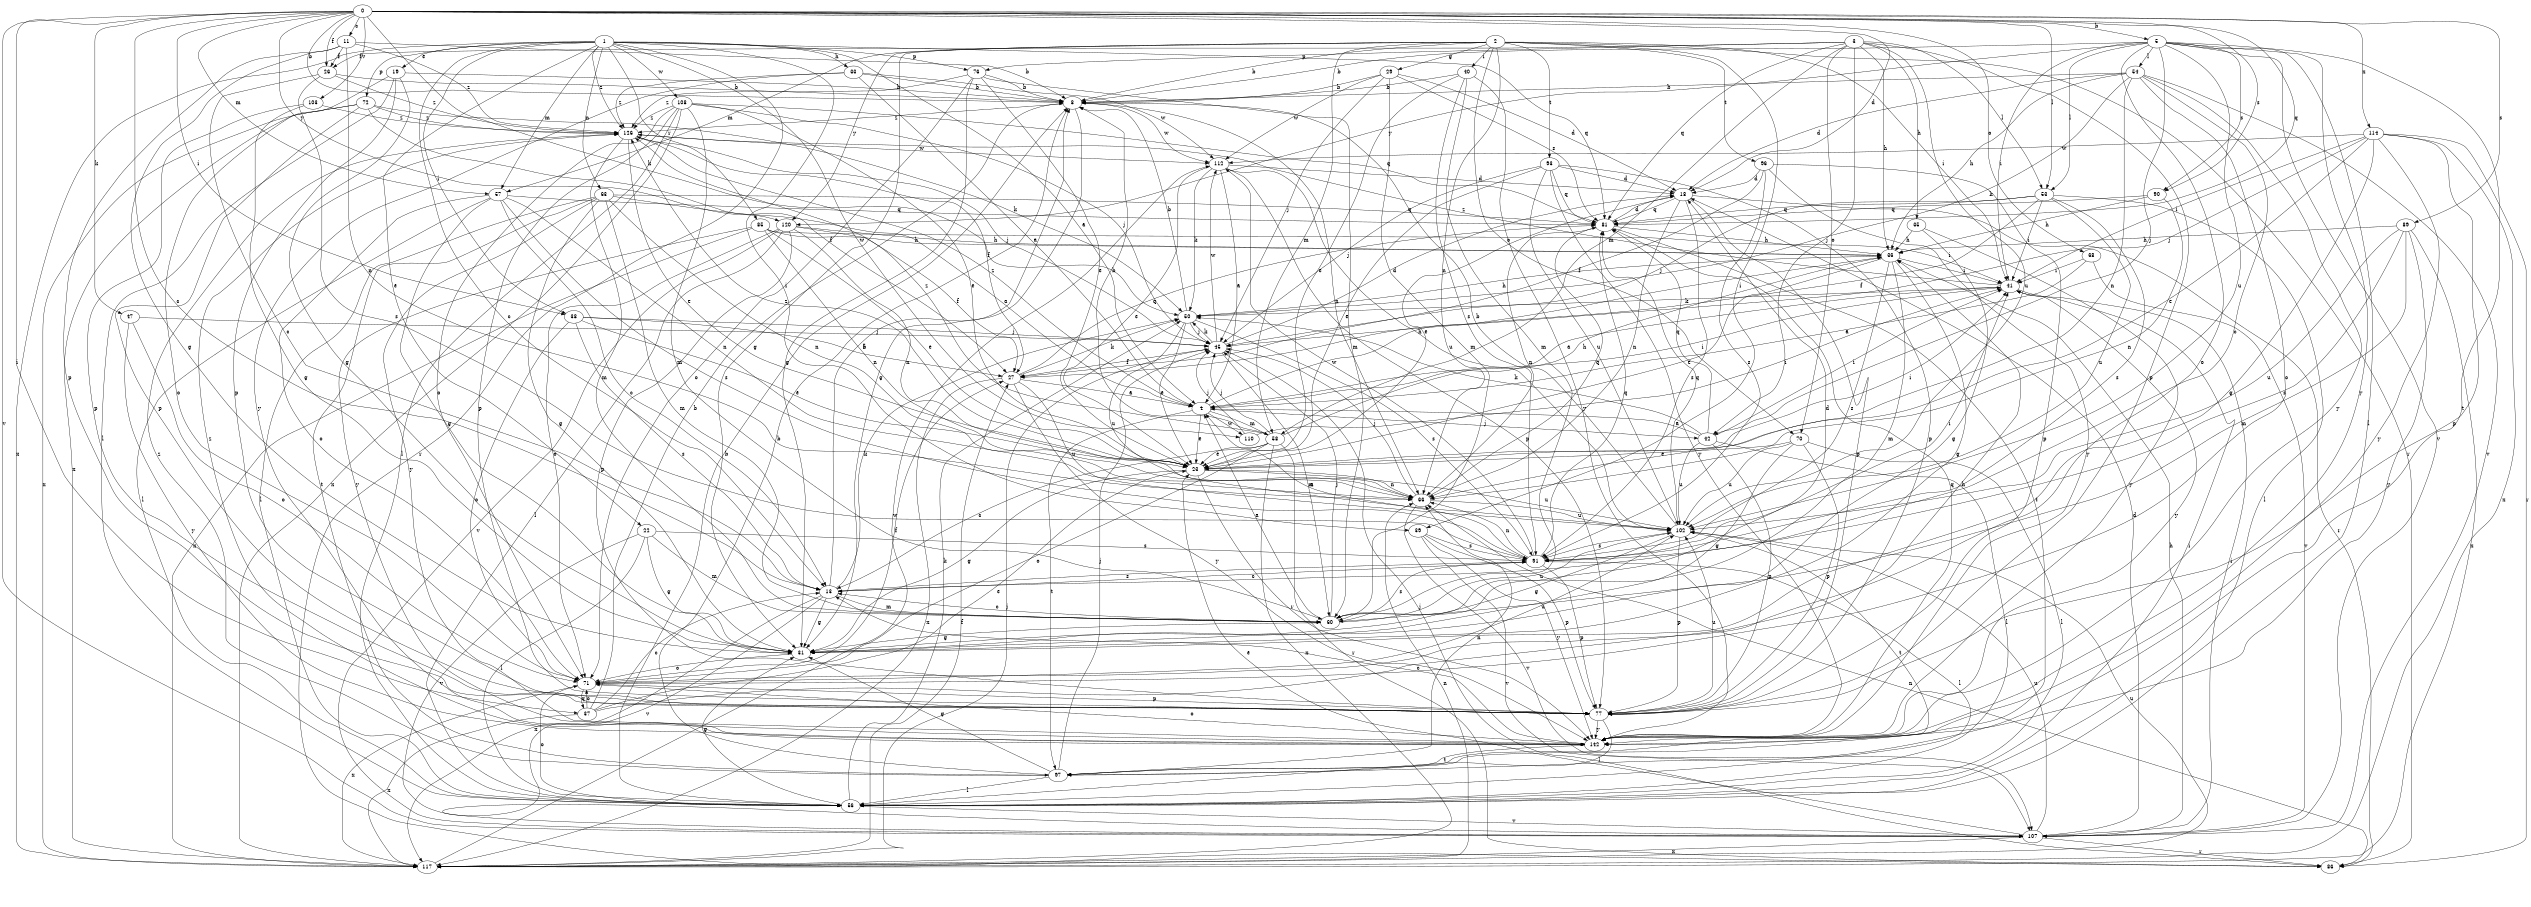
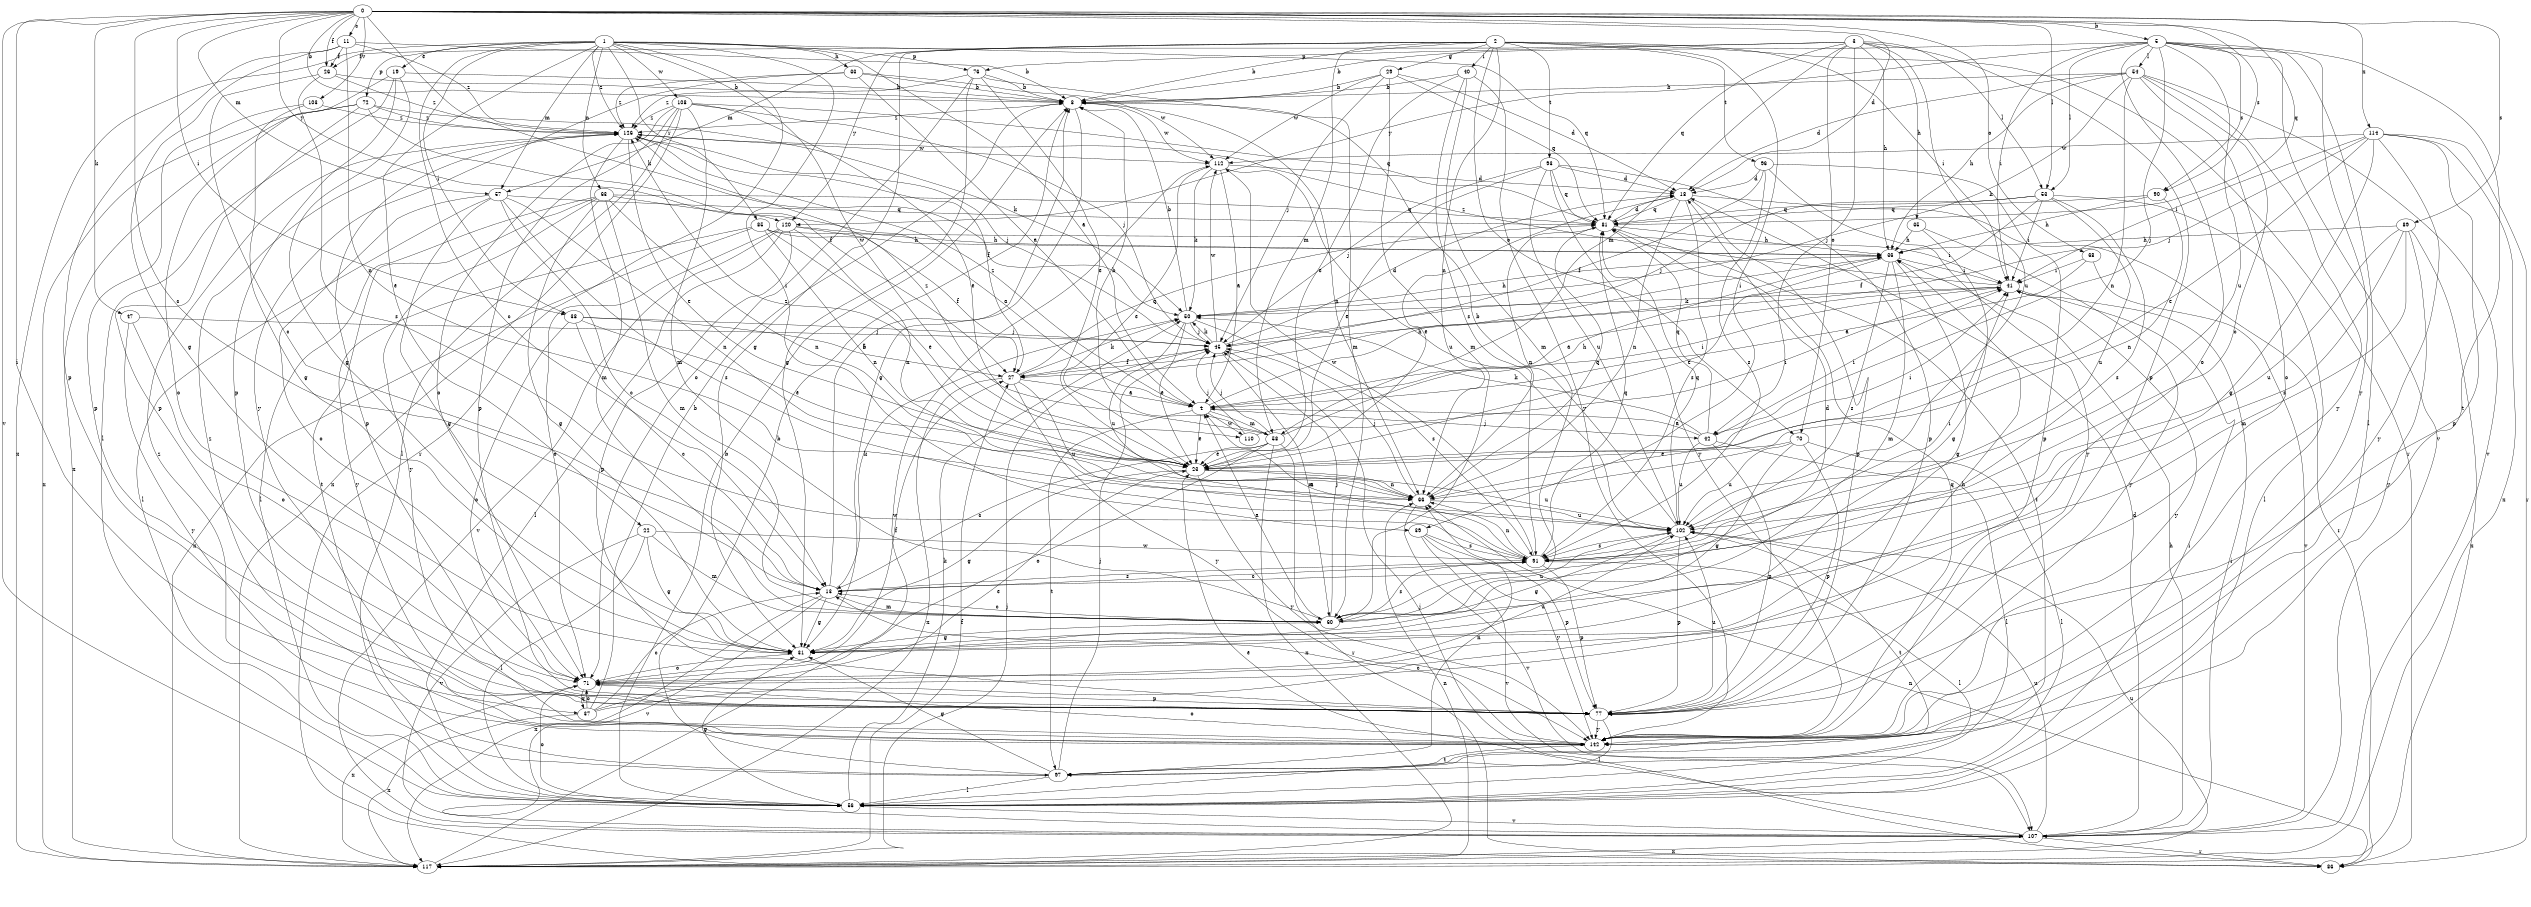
edge "29" -> "81": label "s" -> "q"
edge "112" -> "77": now "126" -> "77"
edge "38" -> "13": label "s" -> "c"
edge "22" -> "91": label "s" -> "w"
edge "23" -> "142": label "r" -> "y"
